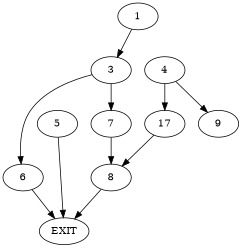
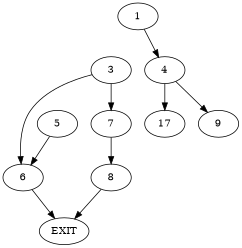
edge "1" -> "3": now "1" -> "4"
edge "17" -> "8": removed
edge "5" -> "EXIT": now "5" -> "6"
